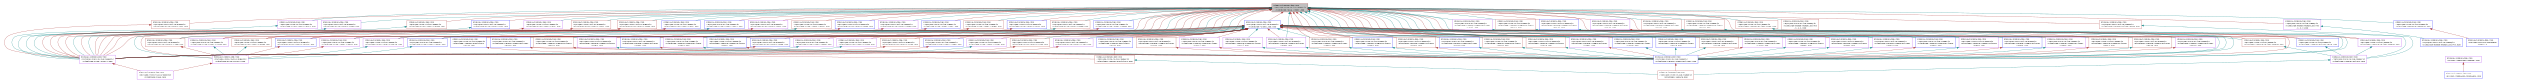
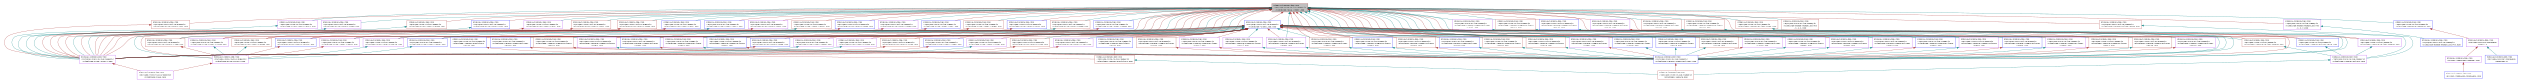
node "SimulationRuntime/cpp /Include/Solver/CppDASSL /dassl.h": color blue -> purple
edge "SimulationRuntime/cpp /Solver/CppDASSL/ddaskr.cpp" -> "SimulationRuntime/cpp /Include/Solver/CppDASSL /dassl.h": added
node "SimulationRuntime/cpp /Include/Solver/CppDASSL /CppDASSL.h": added
